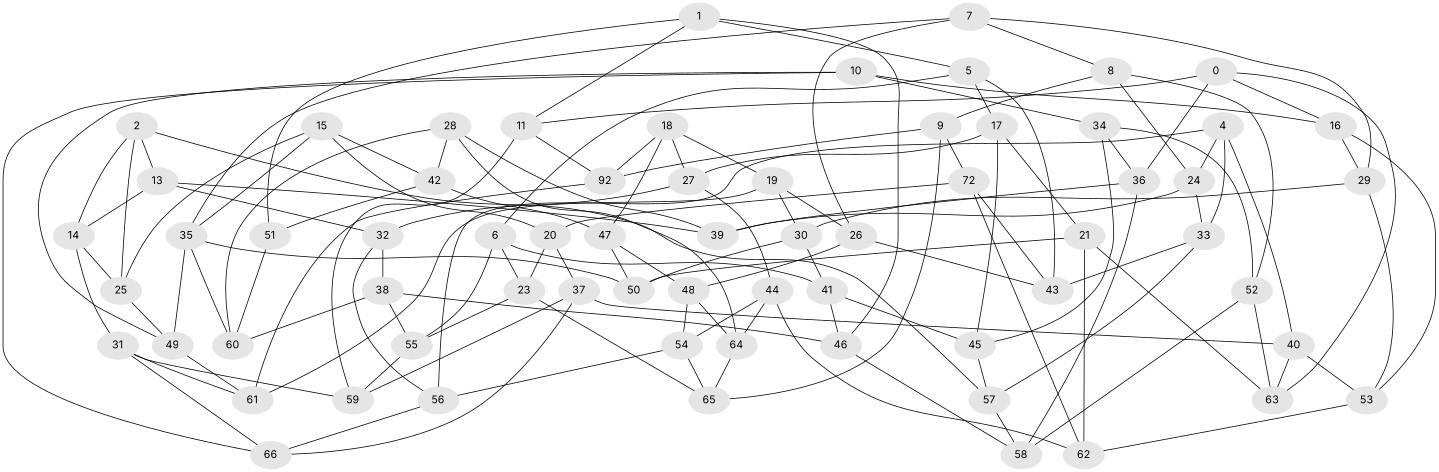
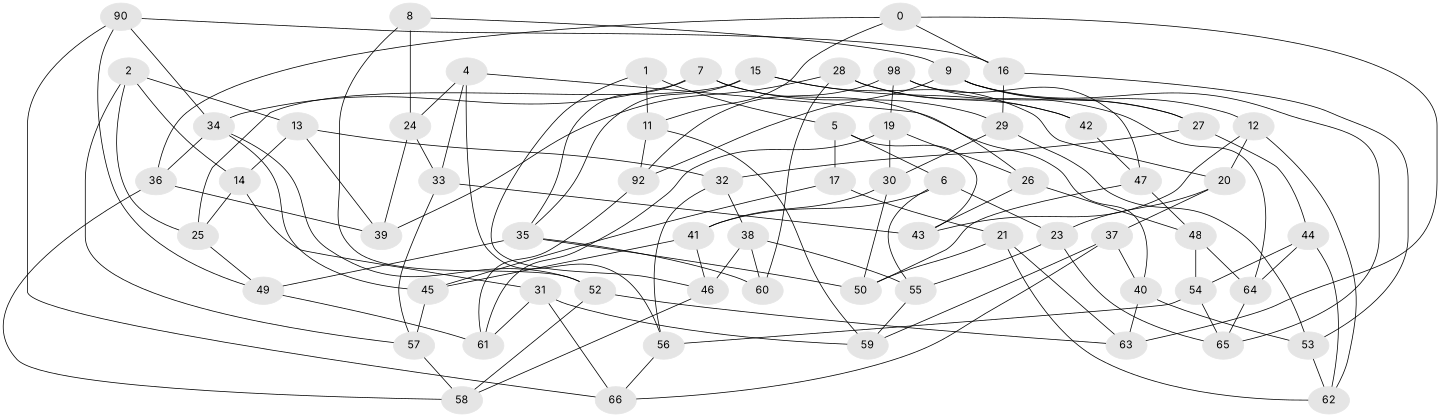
edge "7" -- "8": now "7" -- "34"
node "10": label "10" -> "90"
node "18": label "18" -> "98"
edge "17" -- "27": now "9" -- "27"
node "72": label "72" -> "12"
node "51": removed
